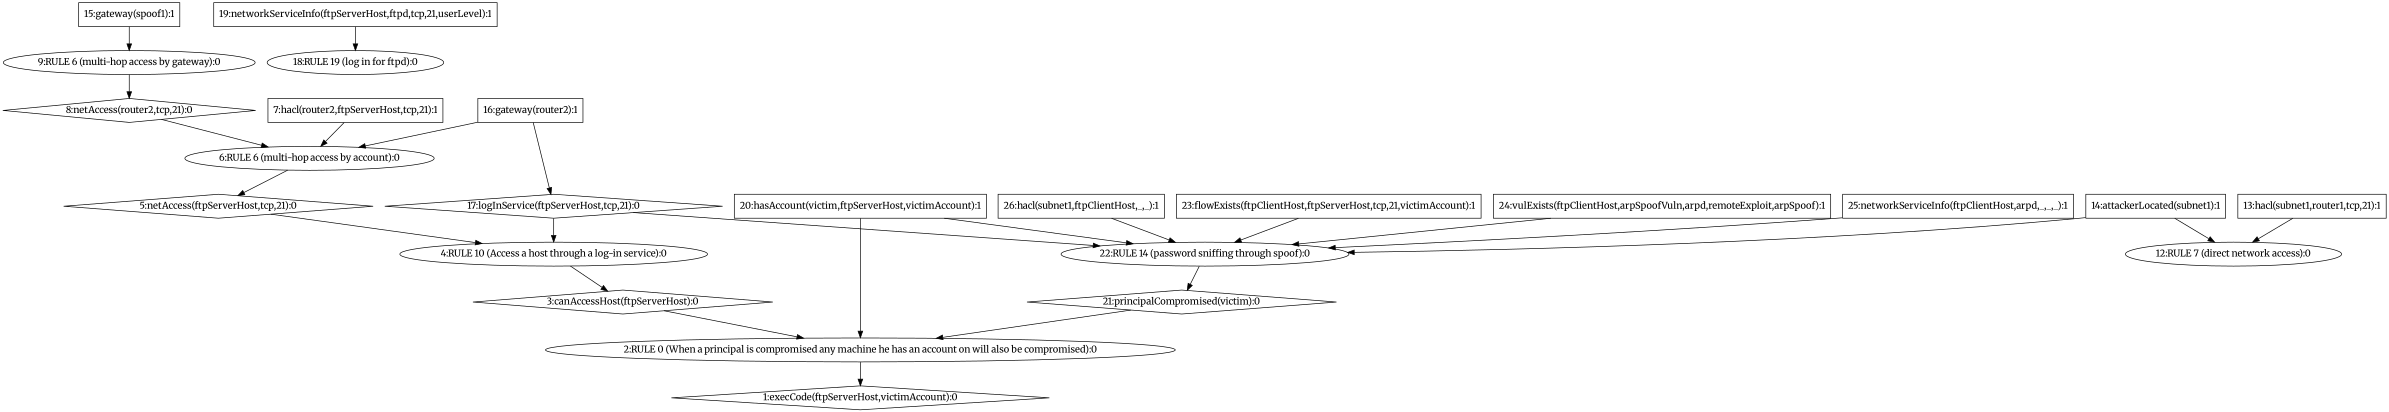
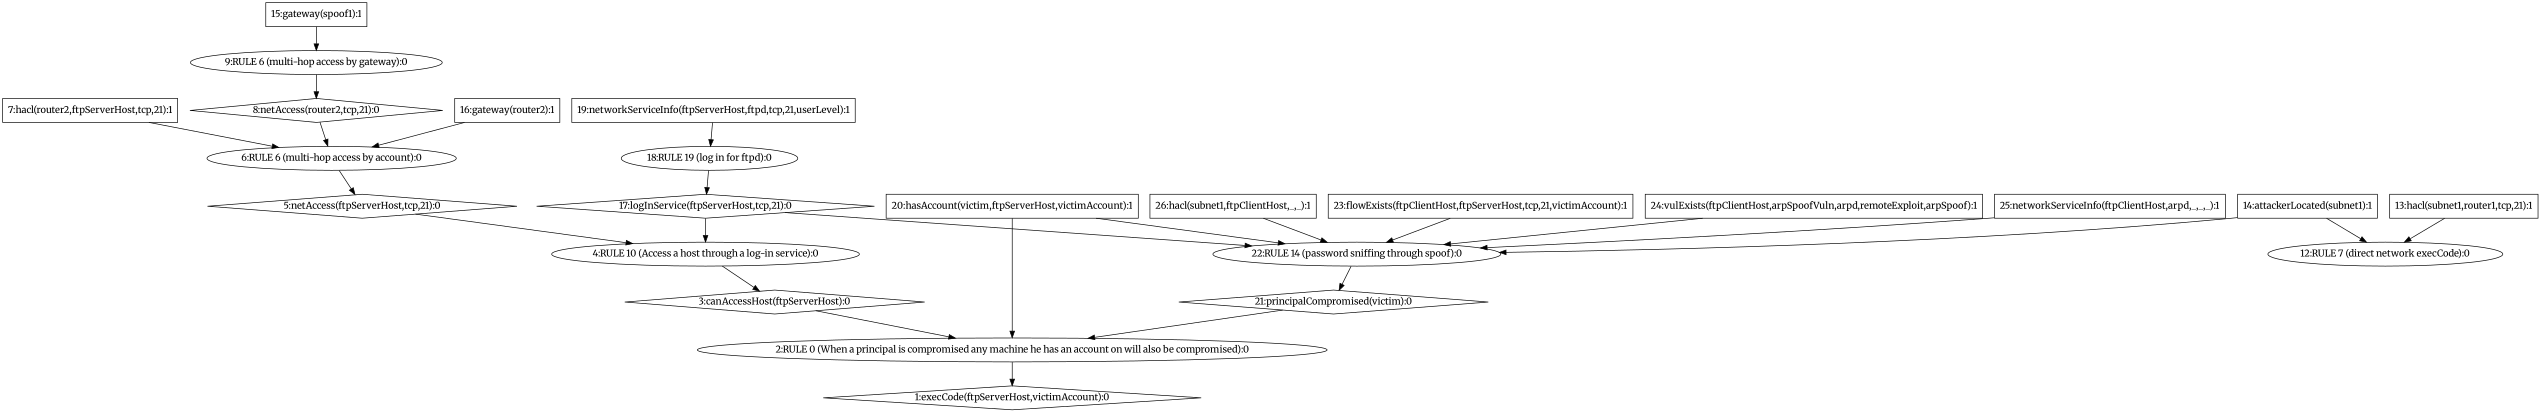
edge "16:gateway(router2):1" -> "17:logInService(ftpServerHost,tcp,21):0": now "18:RULE 19 (log in for ftpd):0" -> "17:logInService(ftpServerHost,tcp,21):0"
node "12:RULE 7 (direct network access):0": label "12:RULE 7 (direct network access):0" -> "12:RULE 7 (direct network execCode):0"
